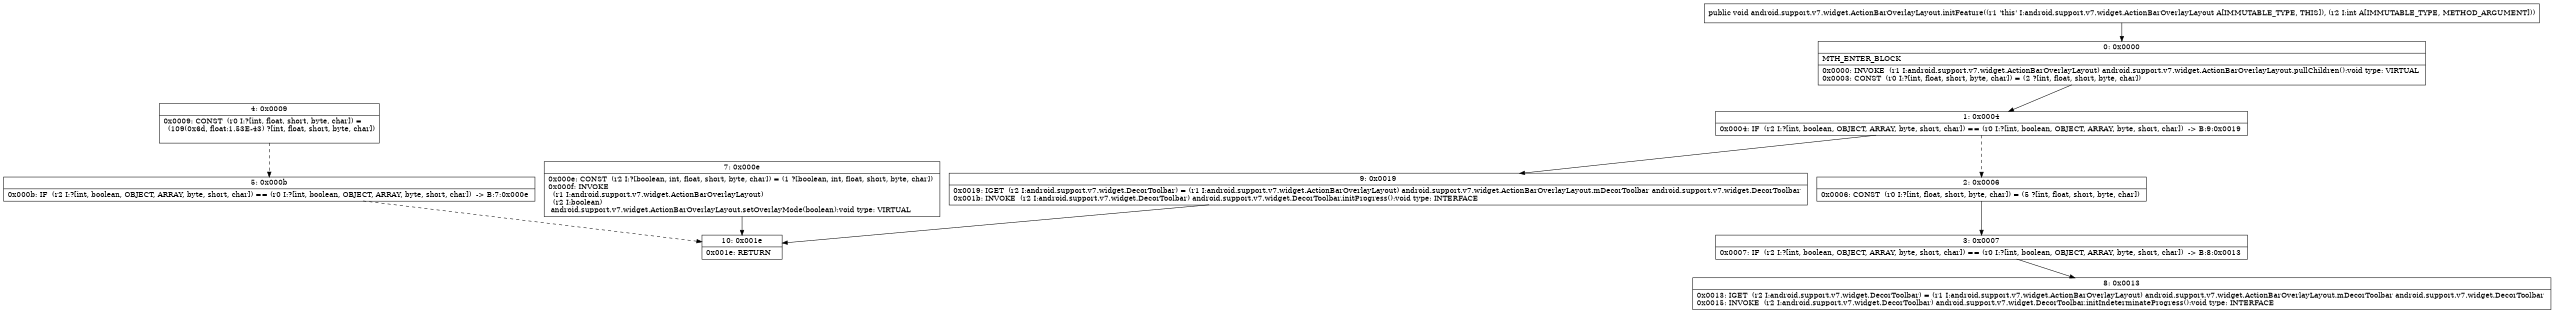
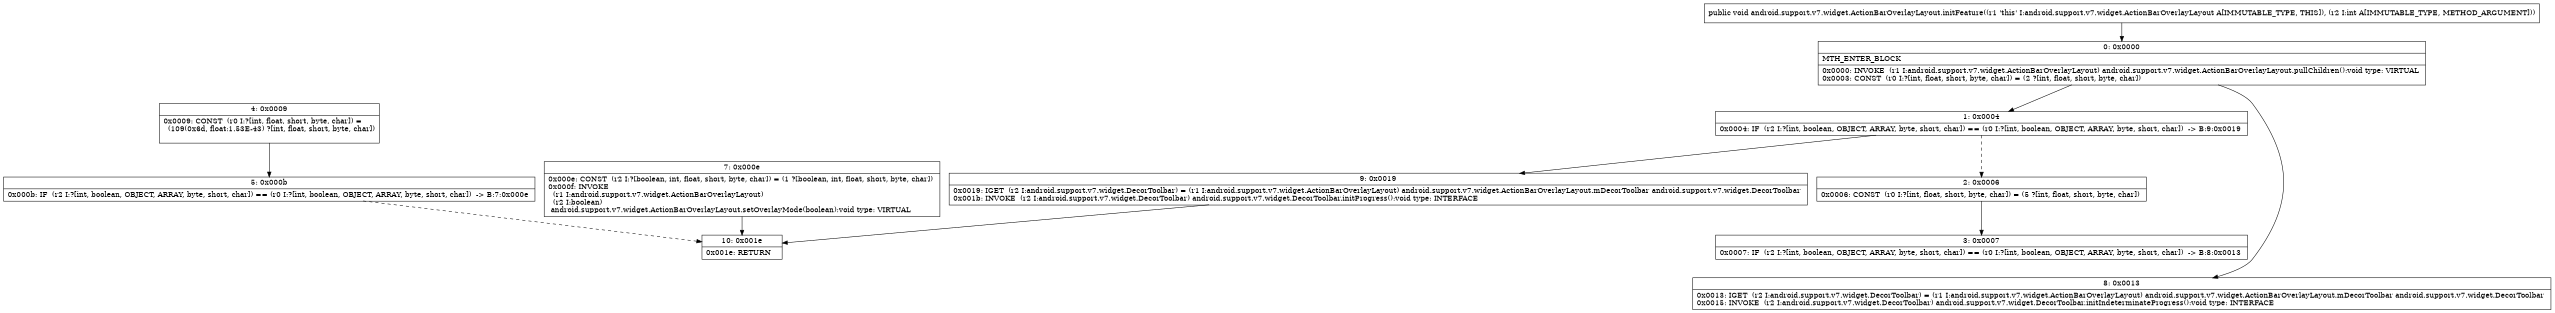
edge "4: 0x0009" -> "5: 0x000b": style dashed -> solid
edge "3: 0x0007" -> "8: 0x0013": now "0: 0x0000" -> "8: 0x0013"
